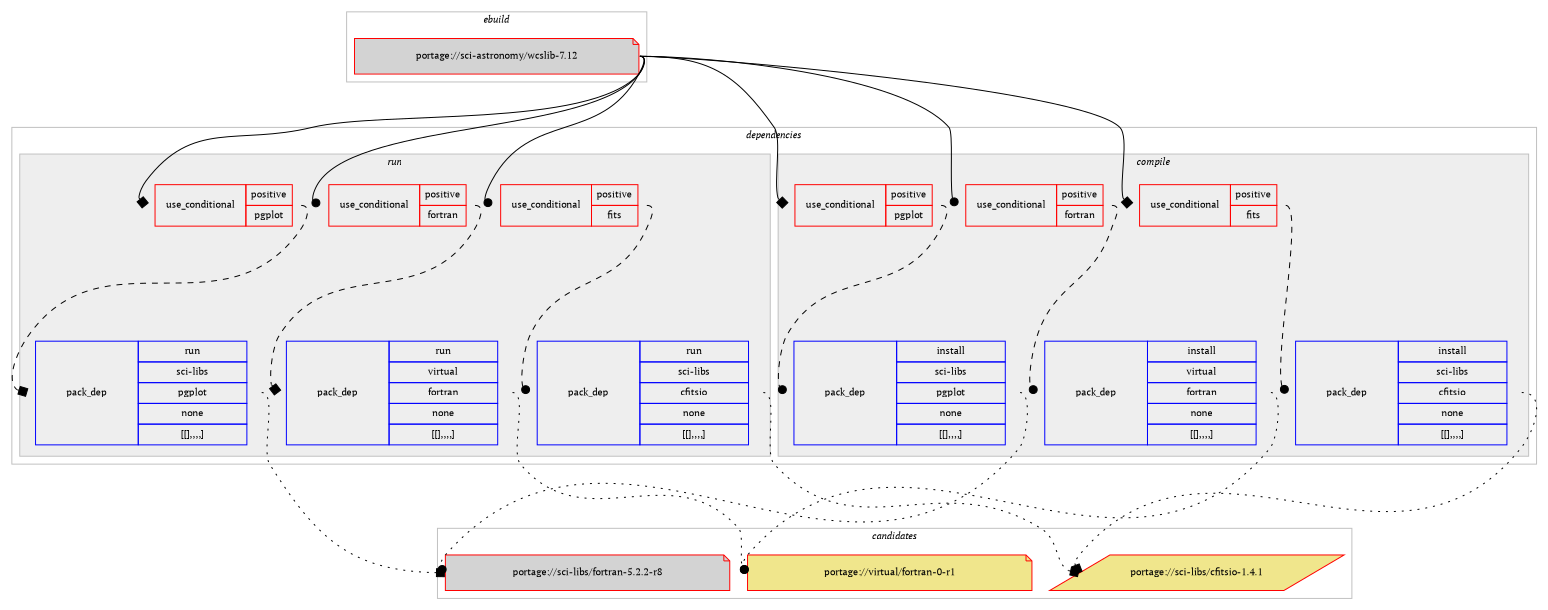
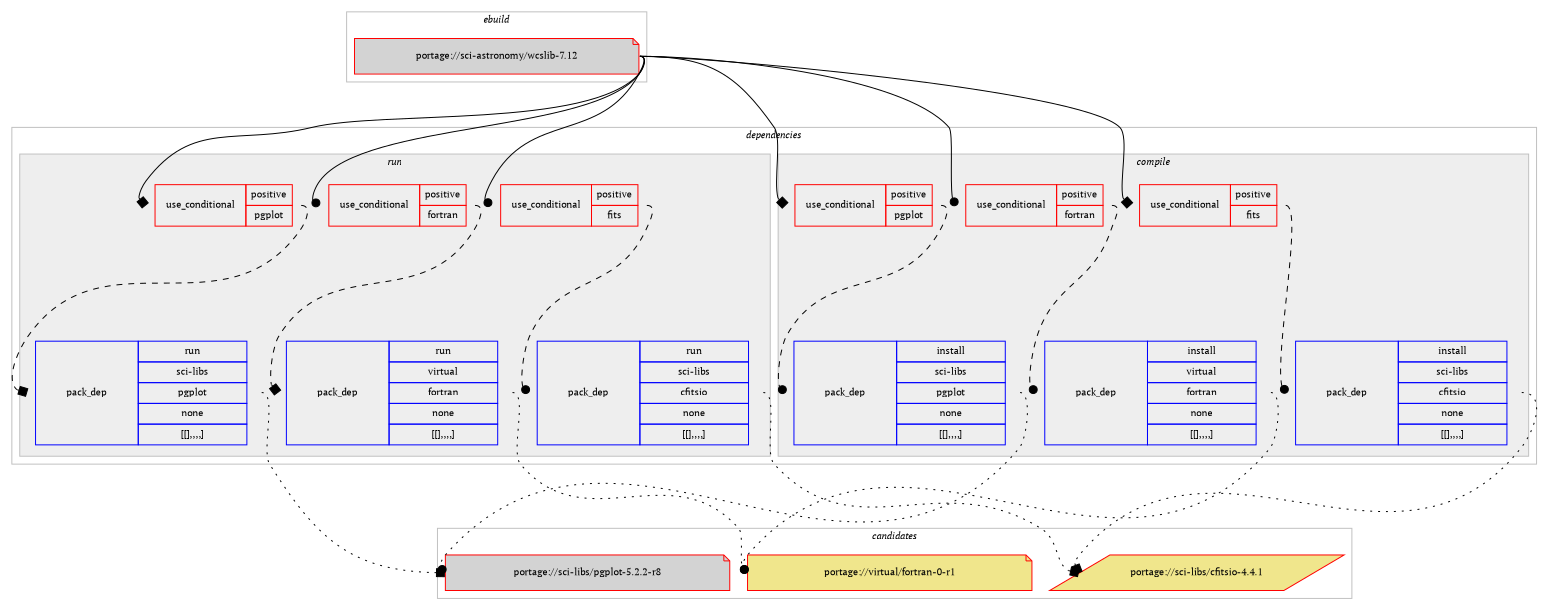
node "portage://sci-libs/fortran-5.2.2-r8": label "portage://sci-libs/fortran-5.2.2-r8" -> "portage://sci-libs/pgplot-5.2.2-r8"
node "portage://sci-libs/cfitsio-1.4.1": label "portage://sci-libs/cfitsio-1.4.1" -> "portage://sci-libs/cfitsio-4.4.1"
